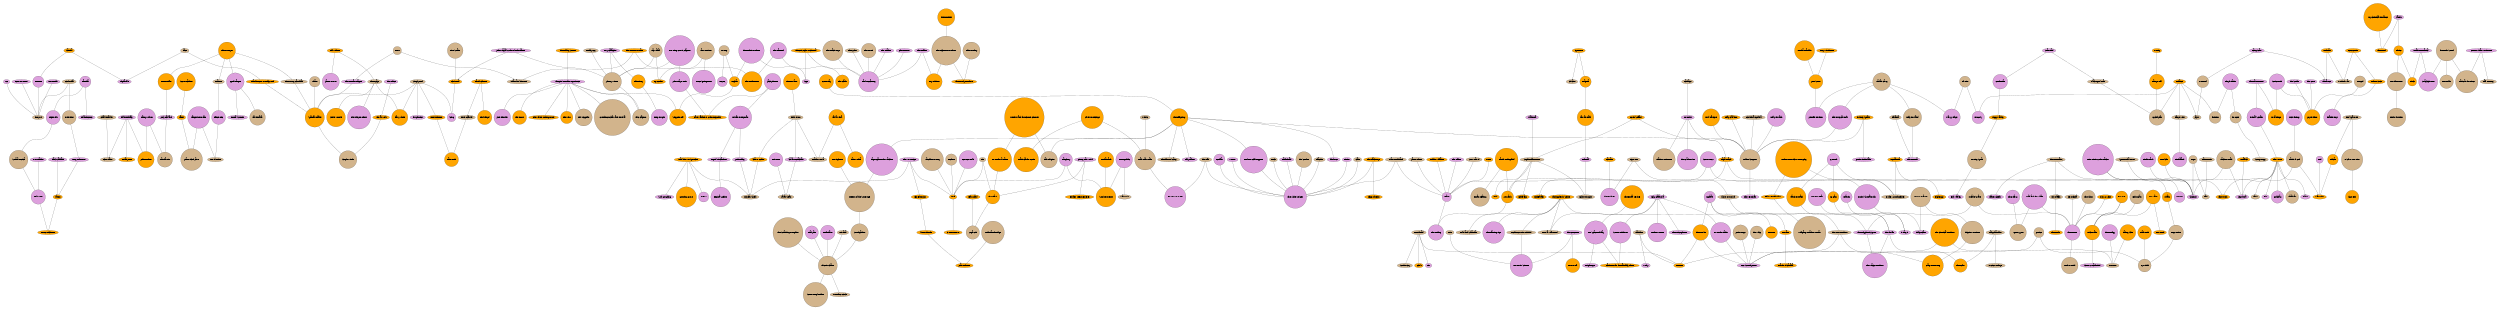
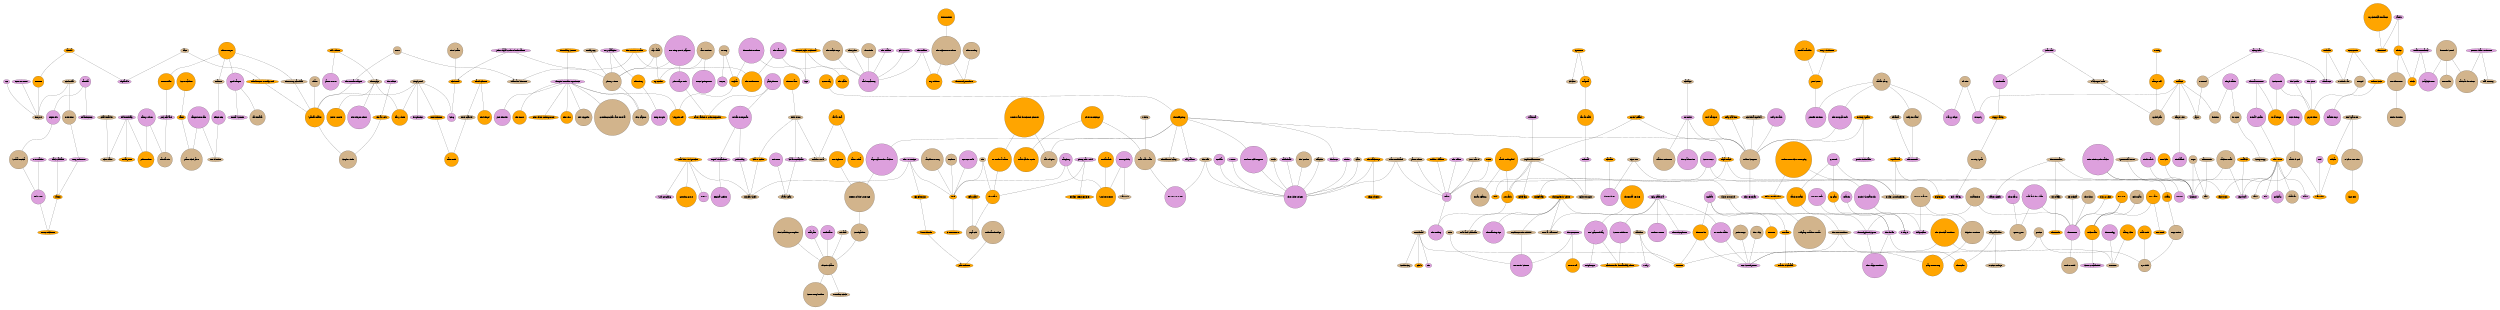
node "The Revoir": label "The Revoir" -> "The Kinks"
node "Roxette": fillcolor plum -> orange
node "Aerosmith": removed
node "Arcade Straits": label "Arcade Straits" -> "Arcade Fire"
